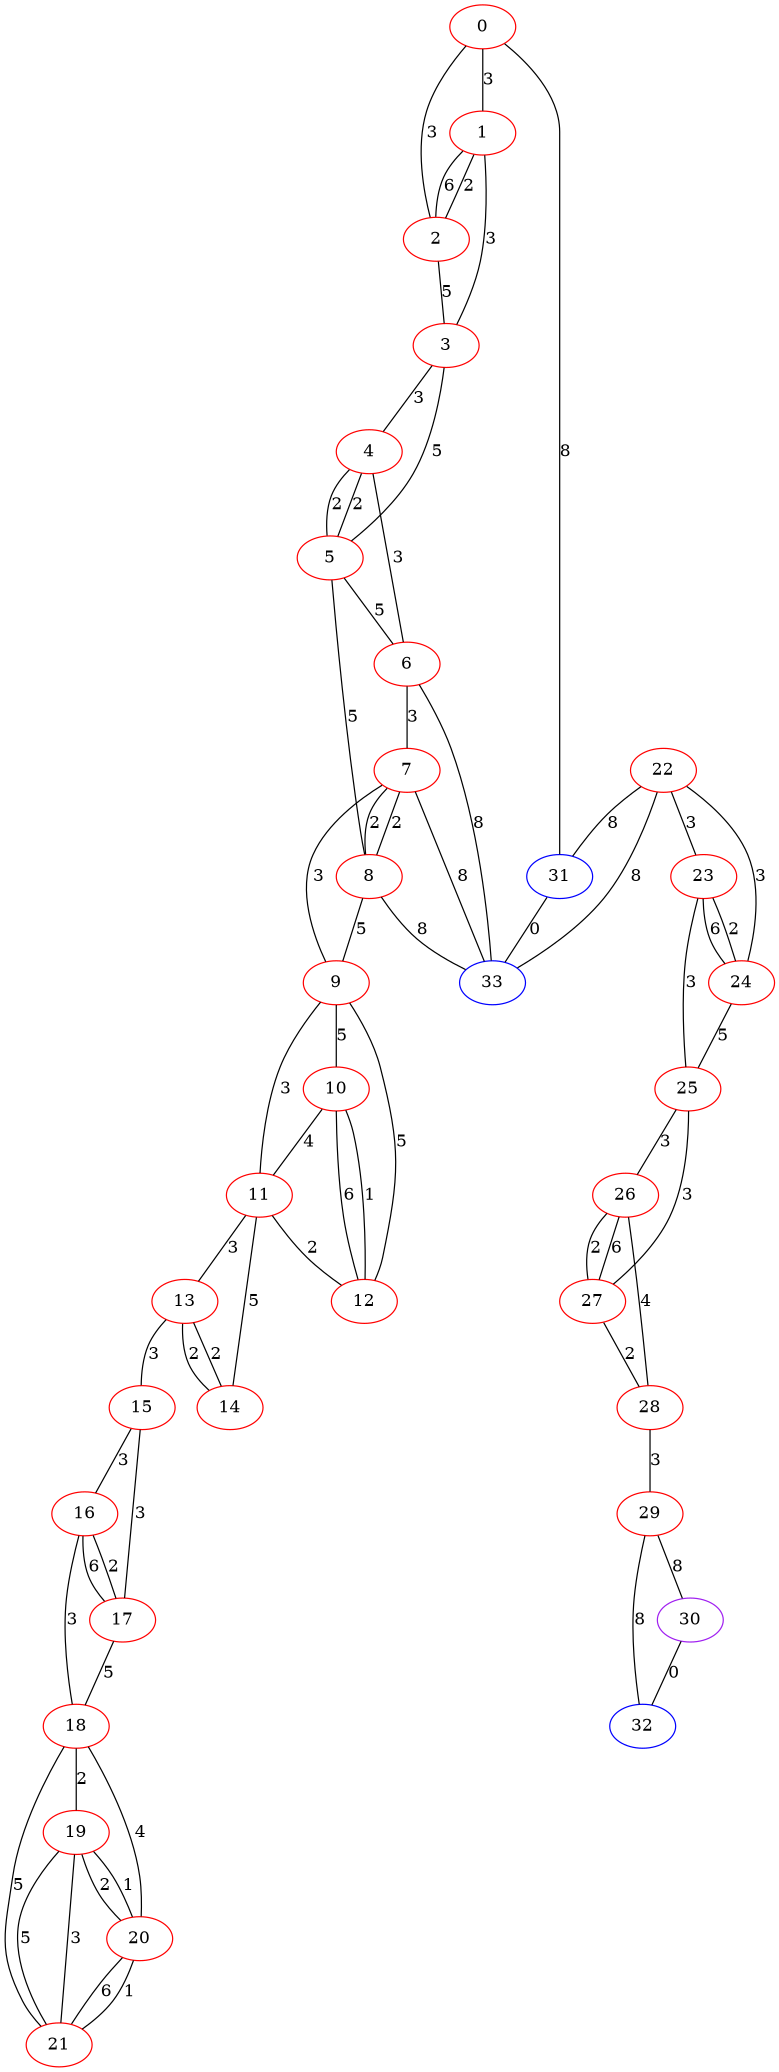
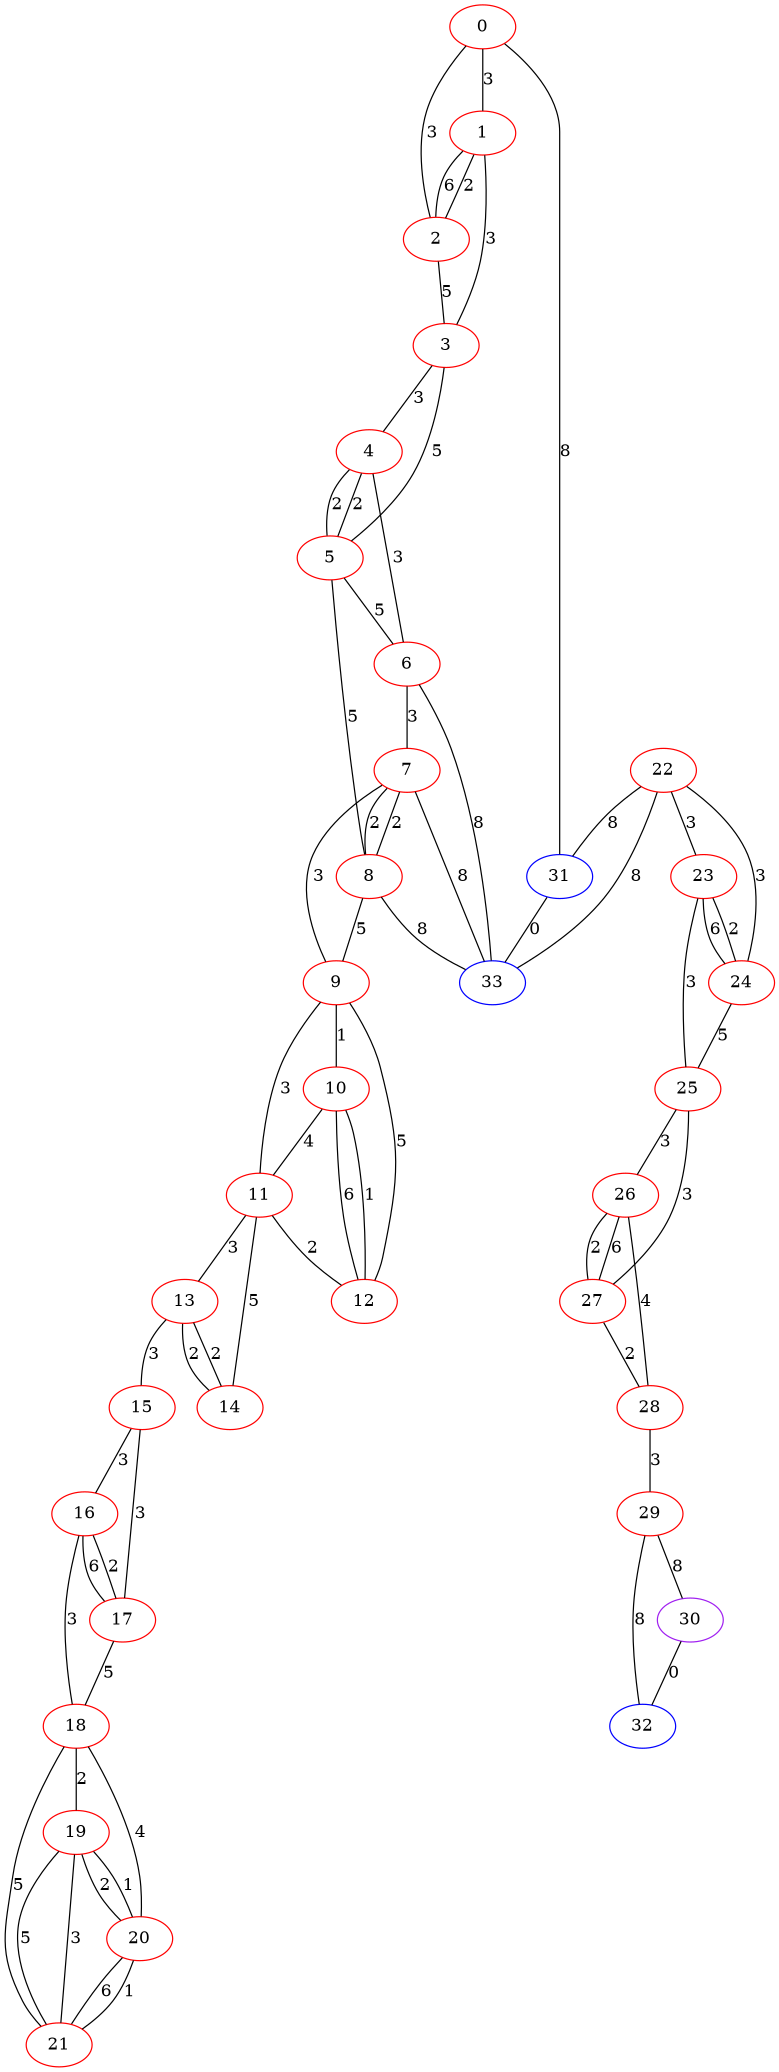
edge "9" -- "10": label "5" -> "1"
